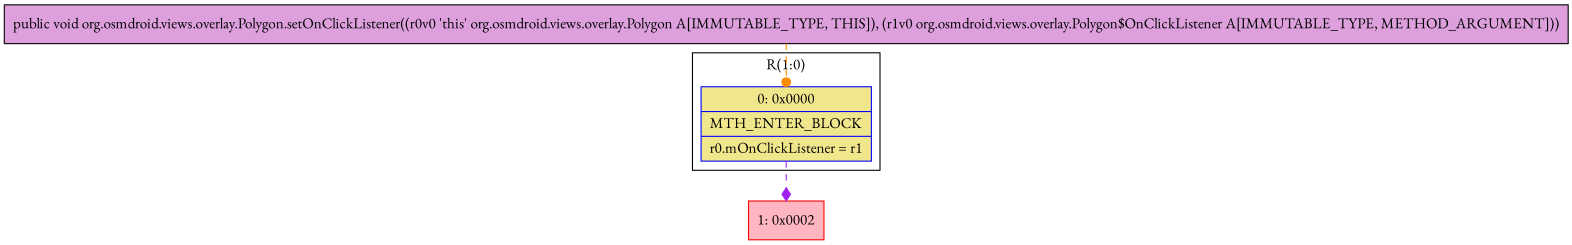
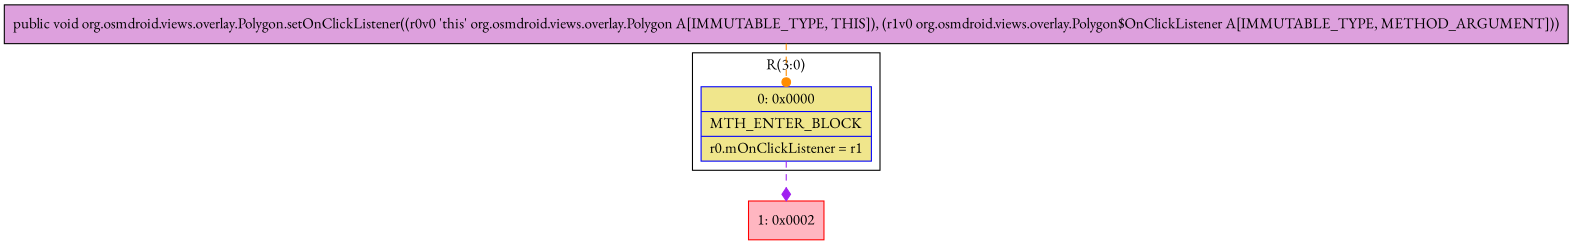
cluster "R(1:0)": label "R(1:0)" -> "R(3:0)"
